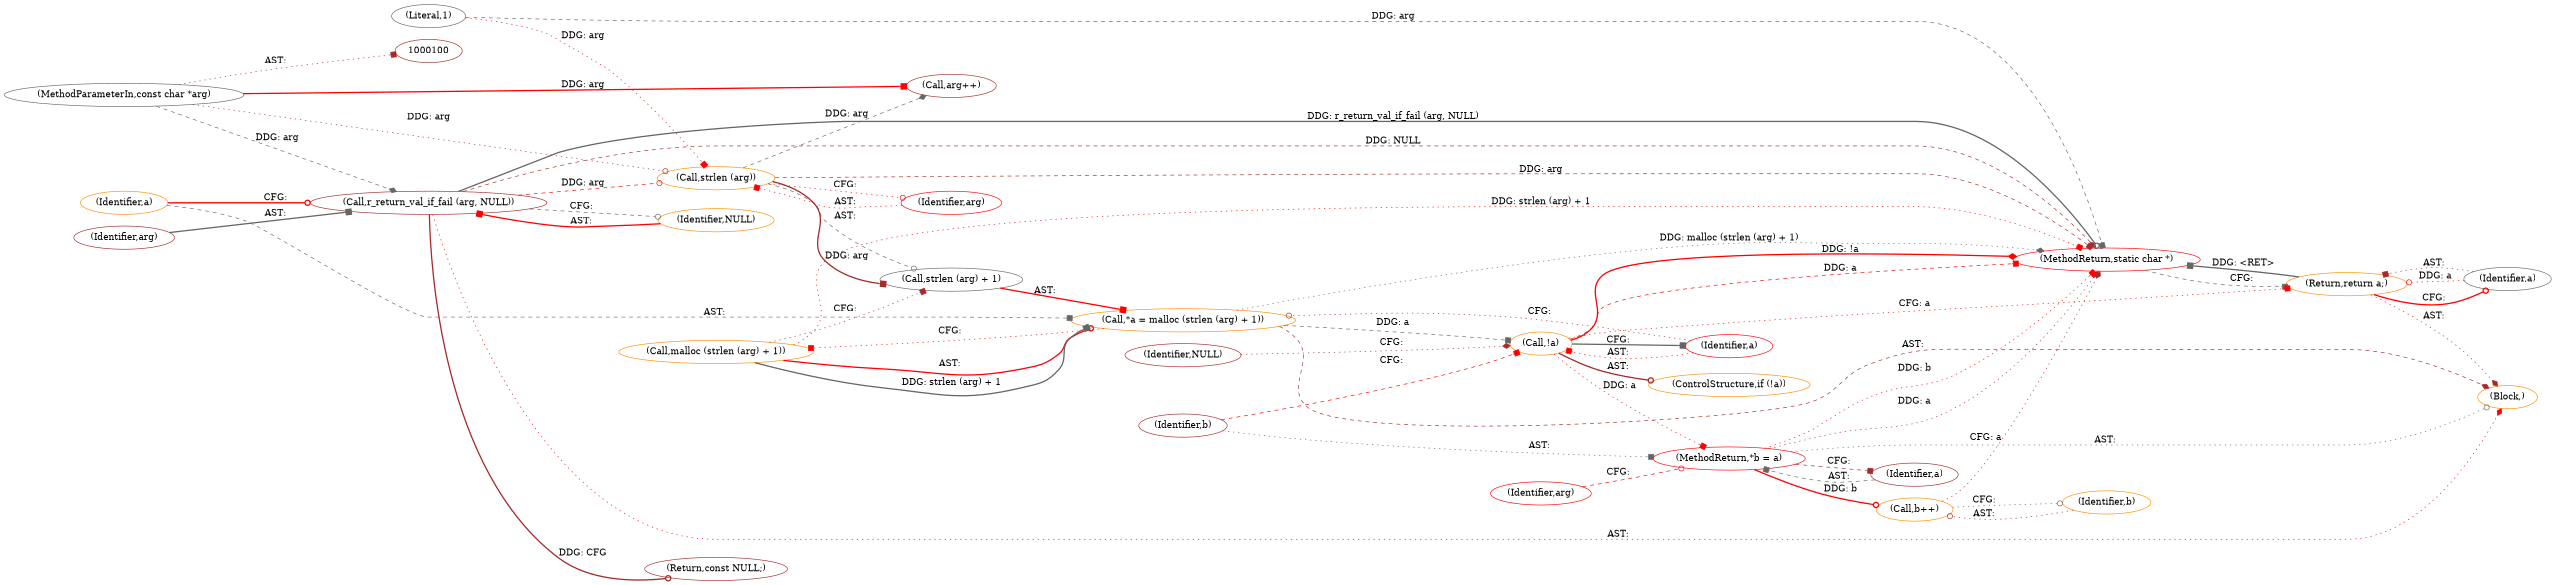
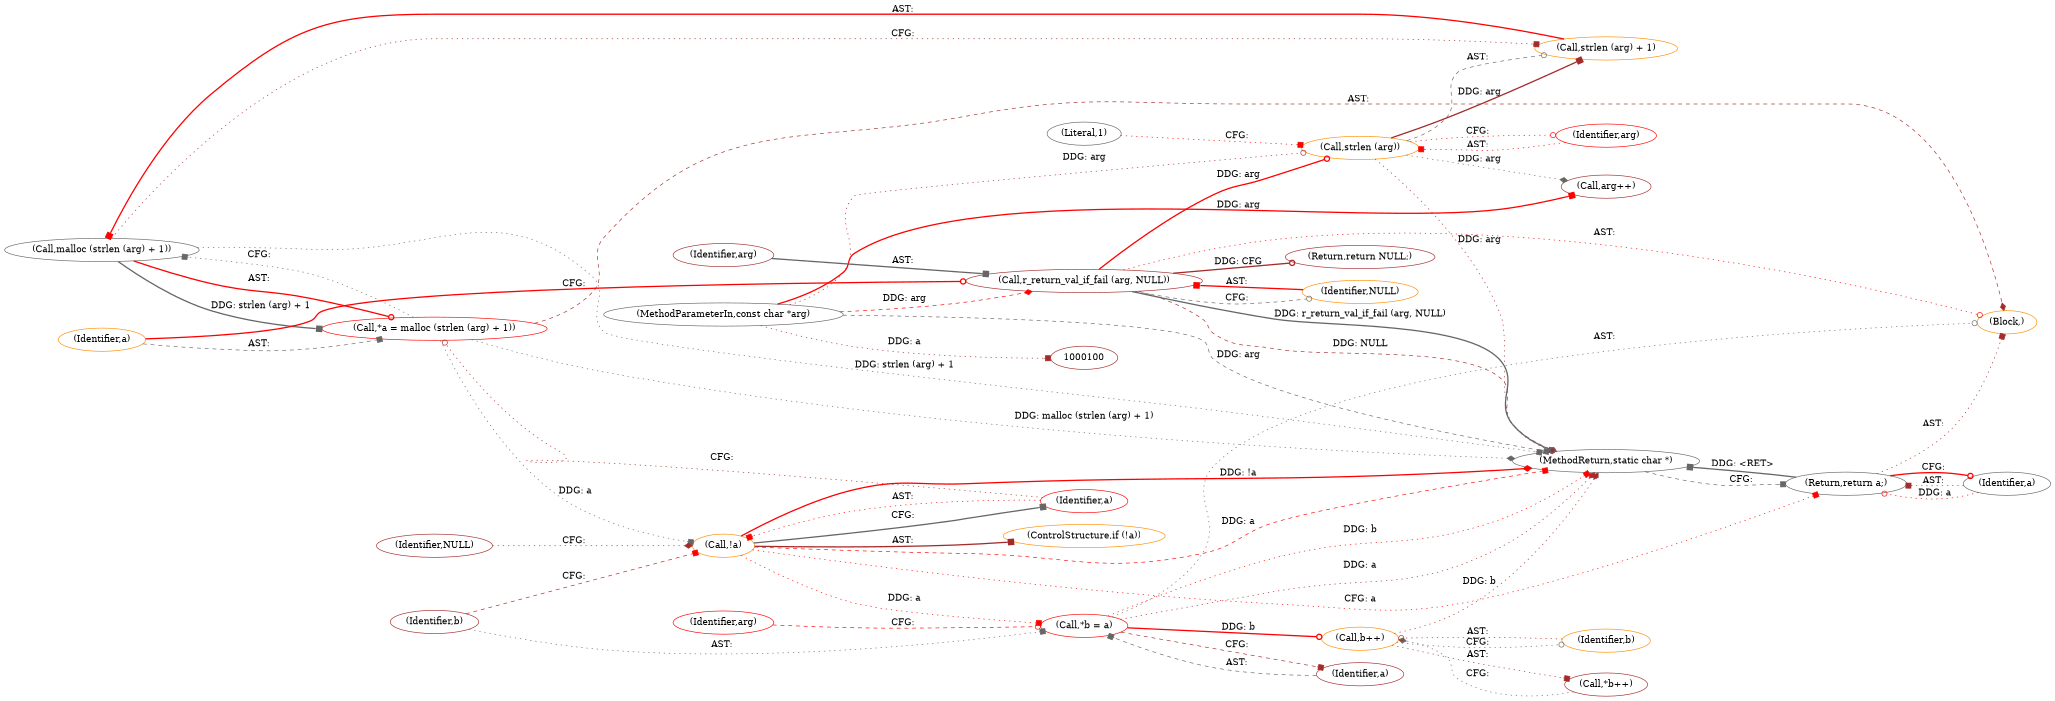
edge "(Literal,1)" -> "(MethodReturn,static char *)": now "(MethodParameterIn,const char *arg)" -> "(MethodReturn,static char *)"
edge "(Literal,1)" -> "(Call,strlen (arg))": label "DDG: arg" -> "CFG: "
edge "(MethodParameterIn,const char *arg)" -> "1000100": label "AST: " -> "DDG: a"
edge "(Call,strlen (arg))" -> "(Call,arg++)": style dashed -> dotted
edge "(MethodParameterIn,const char *arg)" -> "(Call,r_return_val_if_fail (arg, NULL))": color gray40 -> red
edge "(Call,strlen (arg))" -> "(MethodReturn,static char *)": style dashed -> dotted
edge "(Call,r_return_val_if_fail (arg, NULL))" -> "(Call,strlen (arg))": style dashed -> bold
edge "(Call,malloc (strlen (arg) + 1))" -> "(MethodReturn,static char *)": color red -> gray40
node "(MethodReturn,static char *)": color red -> gray40
node "(Call,strlen (arg) + 1)": color gray40 -> darkorange
node "(Return,return a;)": color darkorange -> gray40
edge "(Call,strlen (arg) + 1)" -> "(Call,*a = malloc (strlen (arg) + 1))": now "(Call,strlen (arg) + 1)" -> "(Call,malloc (strlen (arg) + 1))"
node "(Call,*a = malloc (strlen (arg) + 1))": color darkorange -> red
edge "(Return,return a;)" -> "(Block,)": arrowhead diamond -> box
edge "(Call,*a = malloc (strlen (arg) + 1))" -> "(Call,!a)": style dashed -> dotted
edge "(Call,*a = malloc (strlen (arg) + 1))" -> "(Call,malloc (strlen (arg) + 1))": color red -> gray40
node "(Call,malloc (strlen (arg) + 1))": color darkorange -> gray40
edge "(Call,!a)" -> "(ControlStructure,if (!a))": arrowhead odot -> box
edge "(Call,b++)" -> "(MethodReturn,static char *)": label "CFG: a" -> "DDG: b"
node "(MethodReturn,*b = a)": label "(MethodReturn,*b = a)" -> "(Call,*b = a)"
edge "(Call,r_return_val_if_fail (arg, NULL))" -> "(Block,)": arrowhead diamond -> odot
node "(Return,const NULL;)": label "(Return,const NULL;)" -> "(Return,return NULL;)"
node "(Call,*b++)": added
